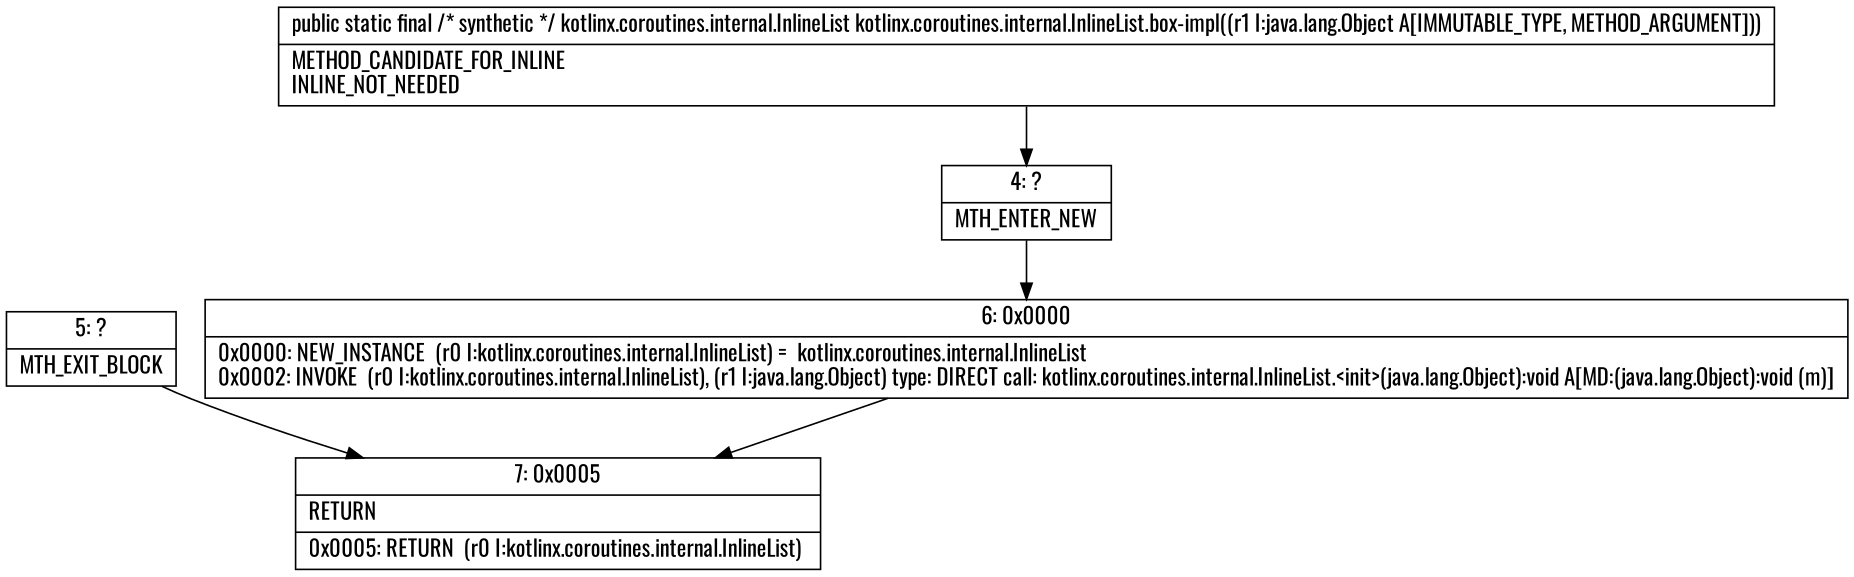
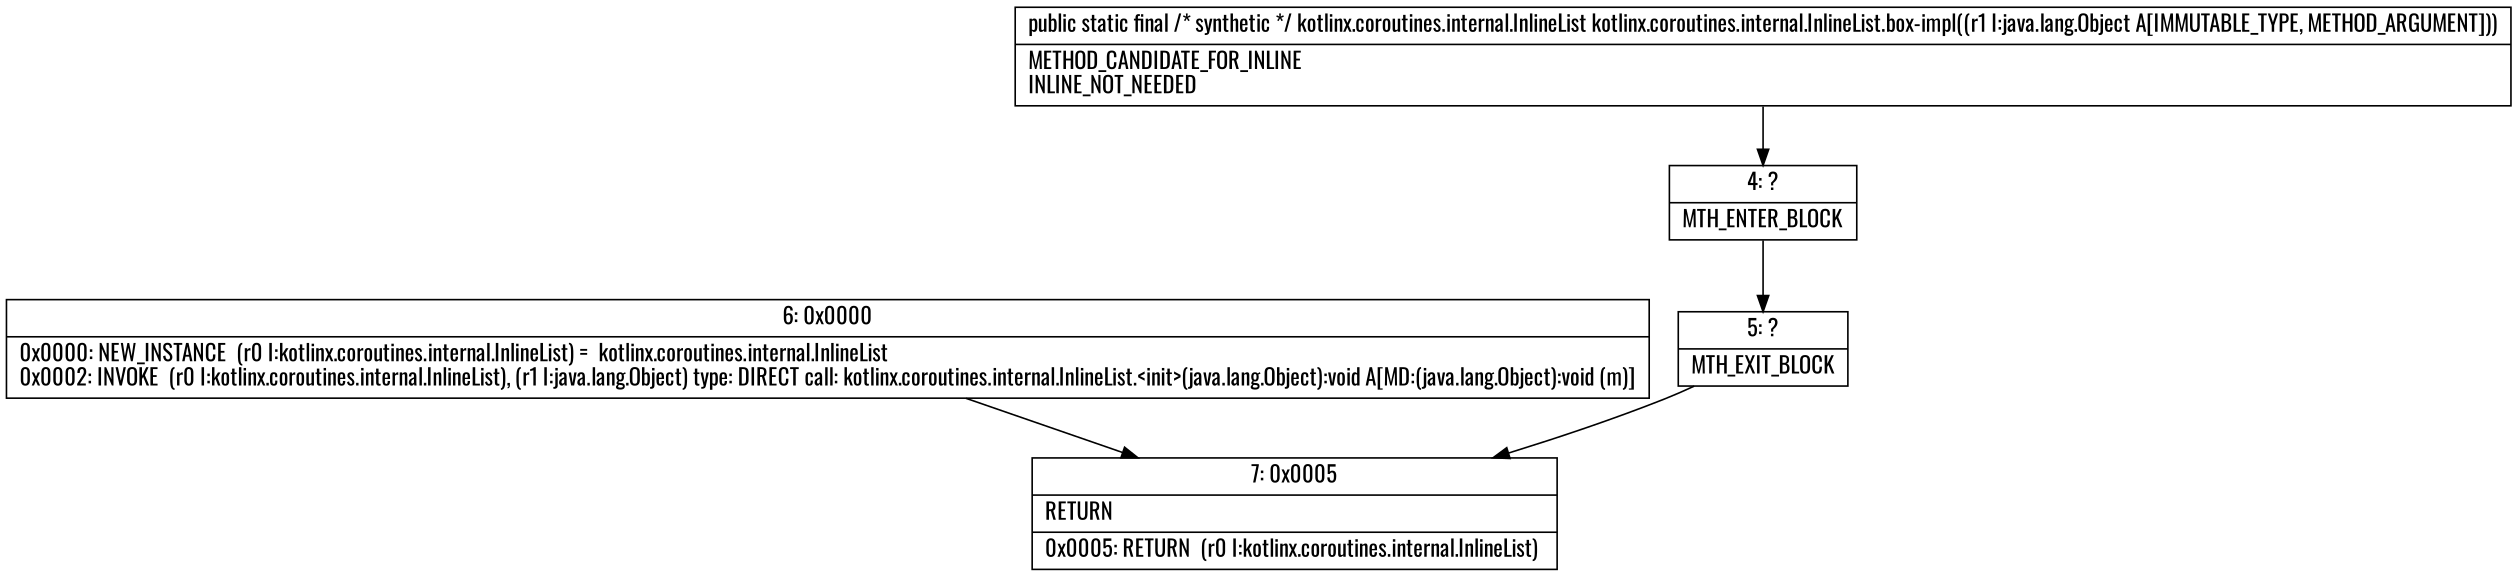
node "4: ?": text "MTH_ENTER_NEW" -> "MTH_ENTER_BLOCK"
edge "4: ?" -> "6: 0x0000": now "4: ?" -> "5: ?"
